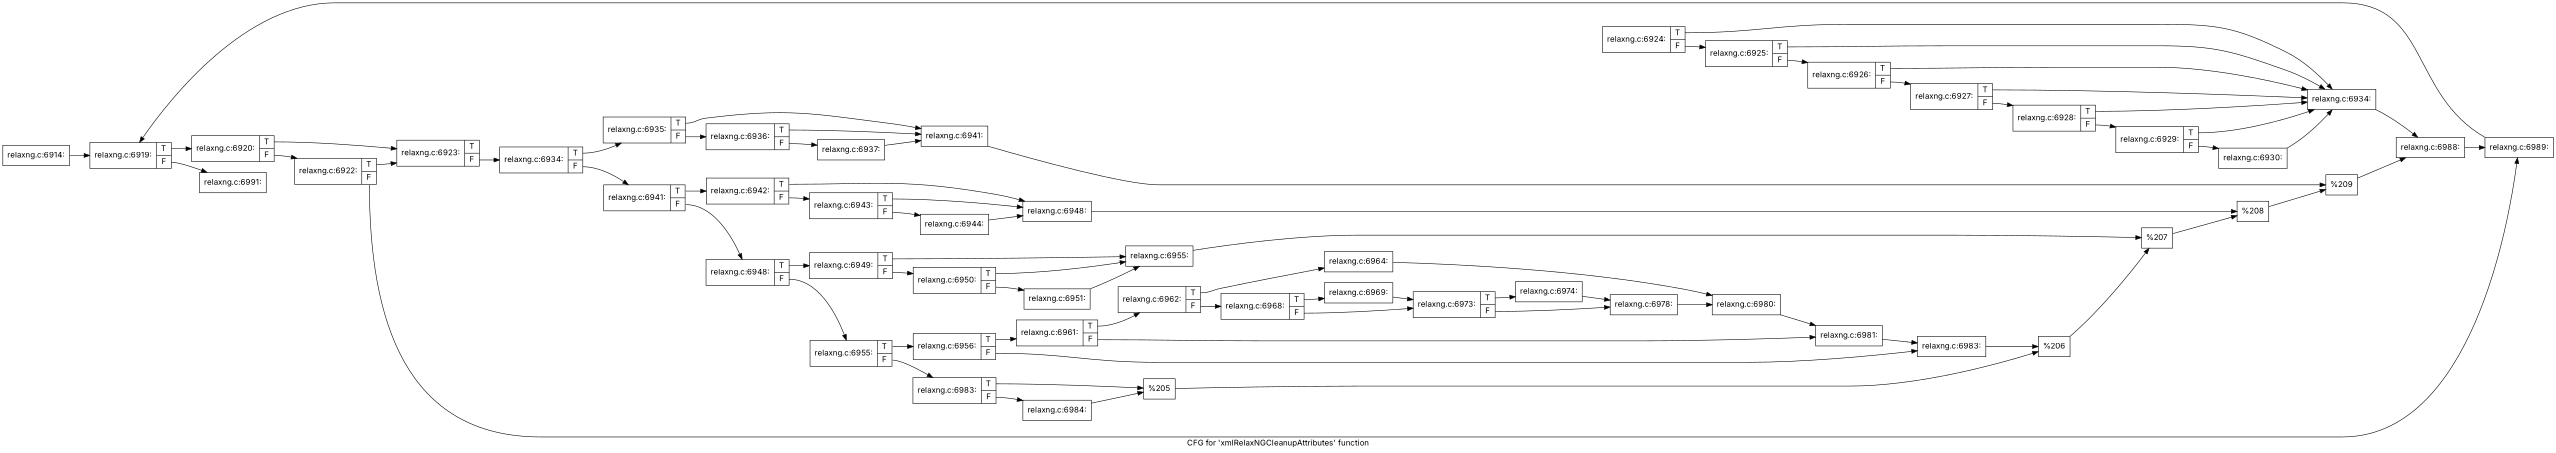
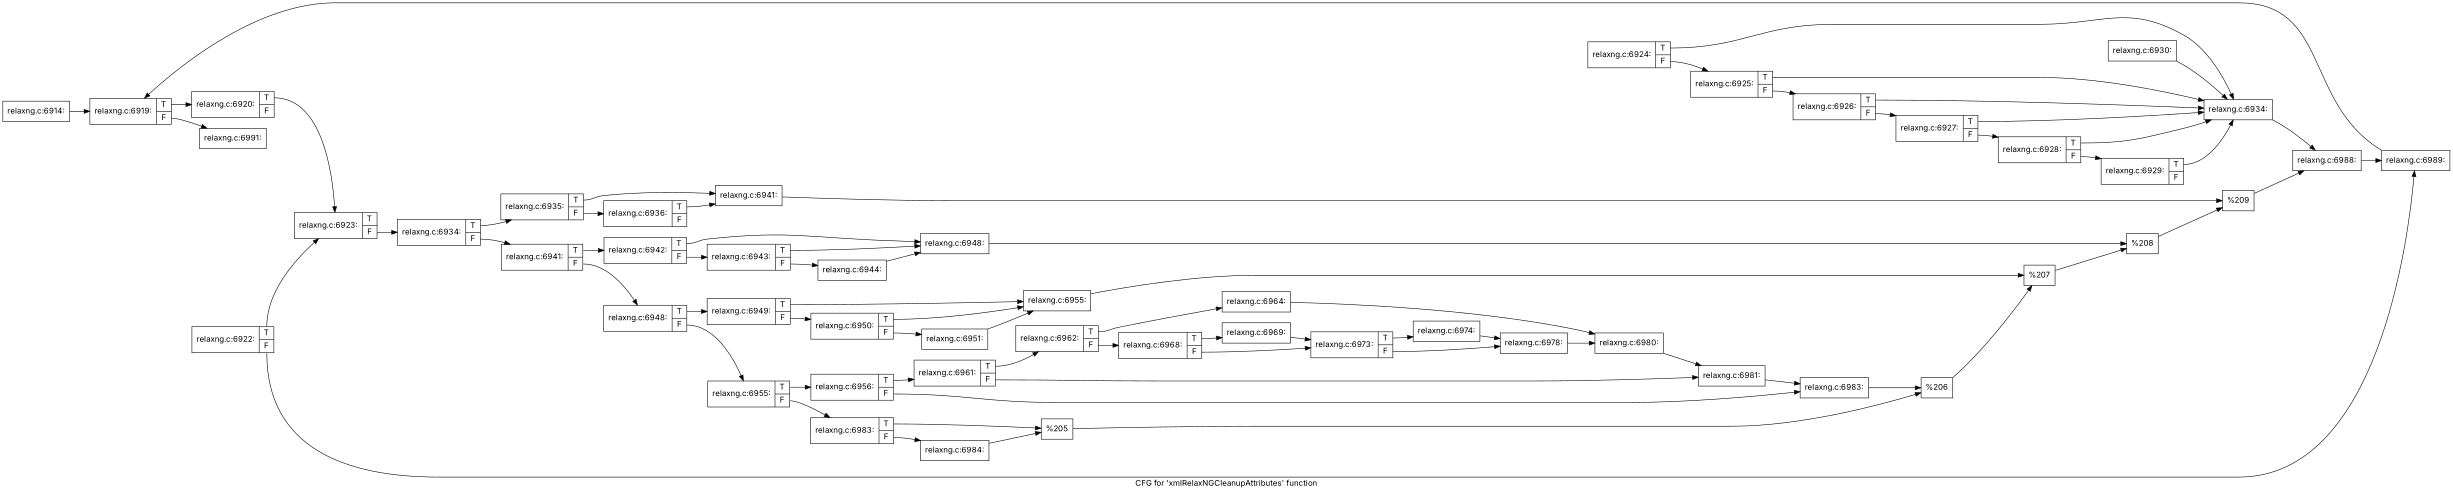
edge "relaxng.c:6929:" -> "relaxng.c:6930:": removed
node "relaxng.c:6937:": removed
edge "relaxng.c:6920:" -> "relaxng.c:6922:": removed
